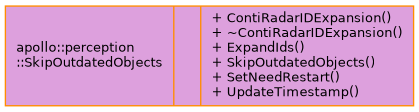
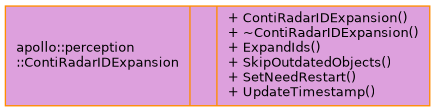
node "apollo::perception": text "::SkipOutdatedObjects" -> "::ContiRadarIDExpansion"
